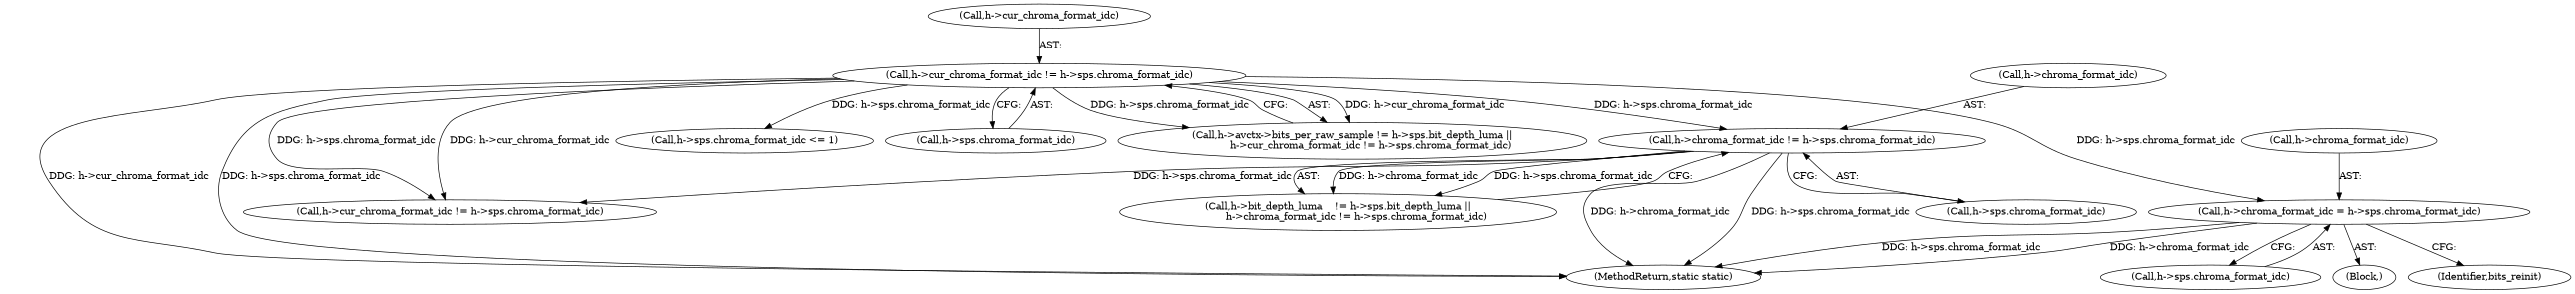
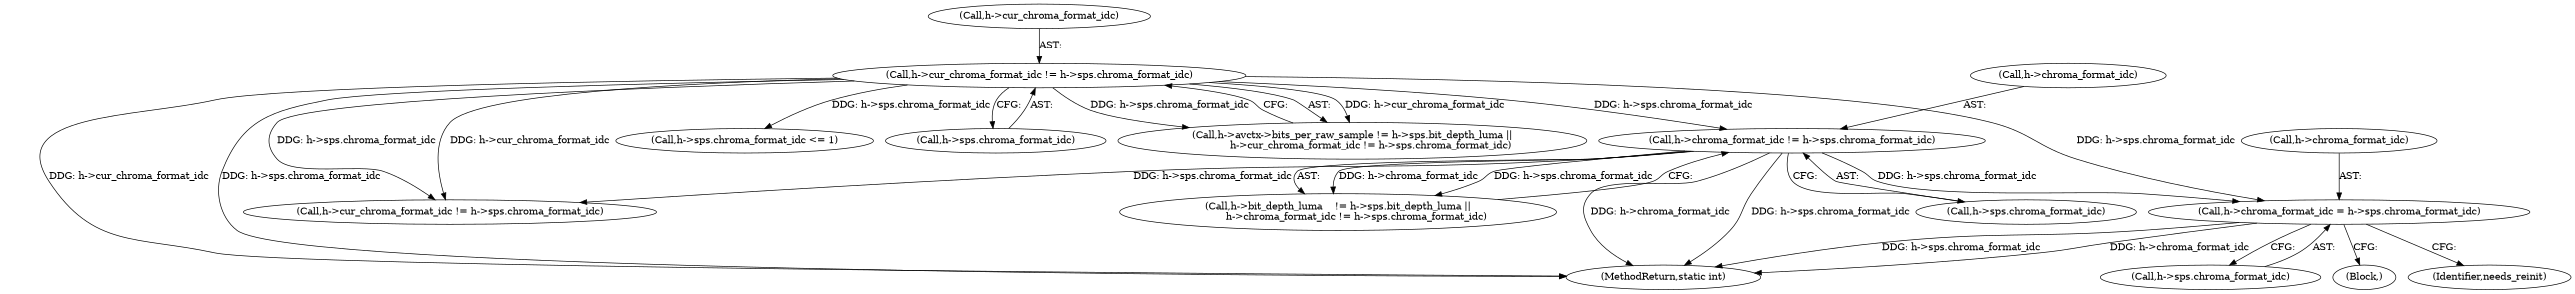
edge "(Call,h->chroma_format_idc != h->sps.chroma_format_idc)" -> "(Call,h->chroma_format_idc = h->sps.chroma_format_idc)": added, label "DDG: h->sps.chroma_format_idc"
edge "(Call,h->chroma_format_idc = h->sps.chroma_format_idc)" -> "(Block,)": label "AST: " -> "CFG: "
node "(MethodReturn,static static)": label "(MethodReturn,static static)" -> "(MethodReturn,static int)"
node "(Identifier,bits_reinit)": label "(Identifier,bits_reinit)" -> "(Identifier,needs_reinit)"
